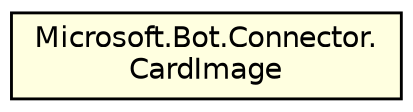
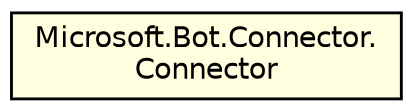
node "Microsoft.Bot.Connector. CardImage": label "Microsoft.Bot.Connector. CardImage" -> "Microsoft.Bot.Connector. Connector"
